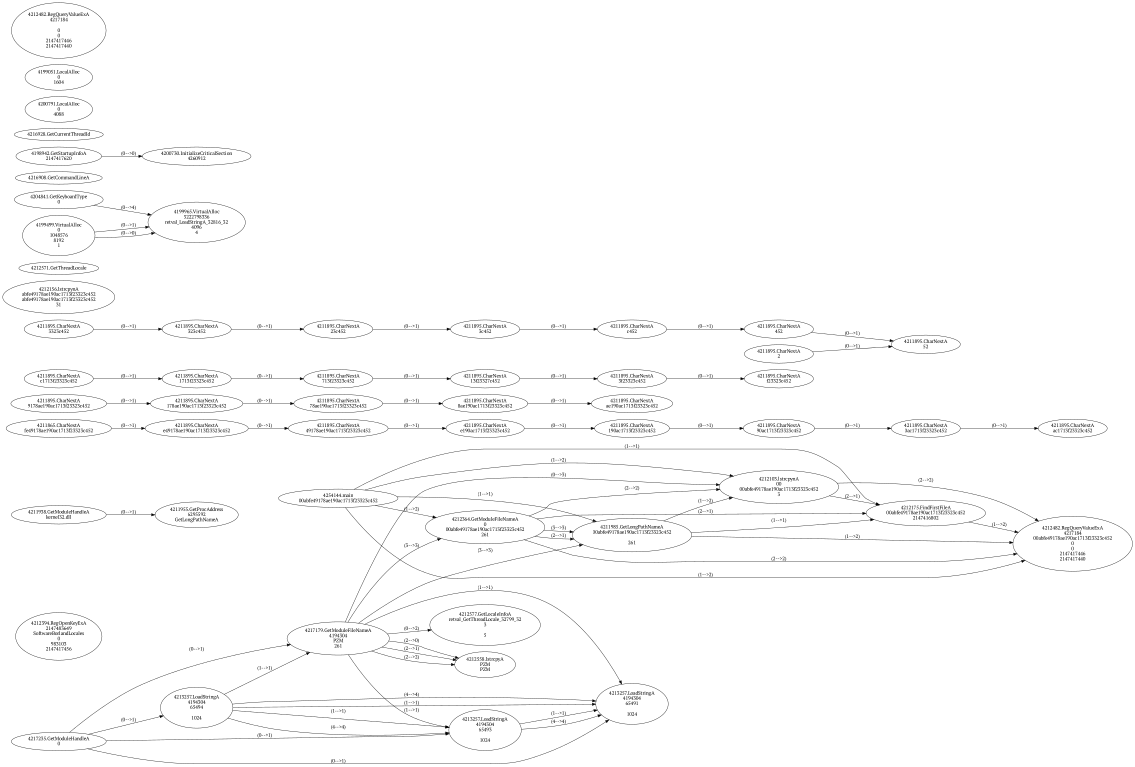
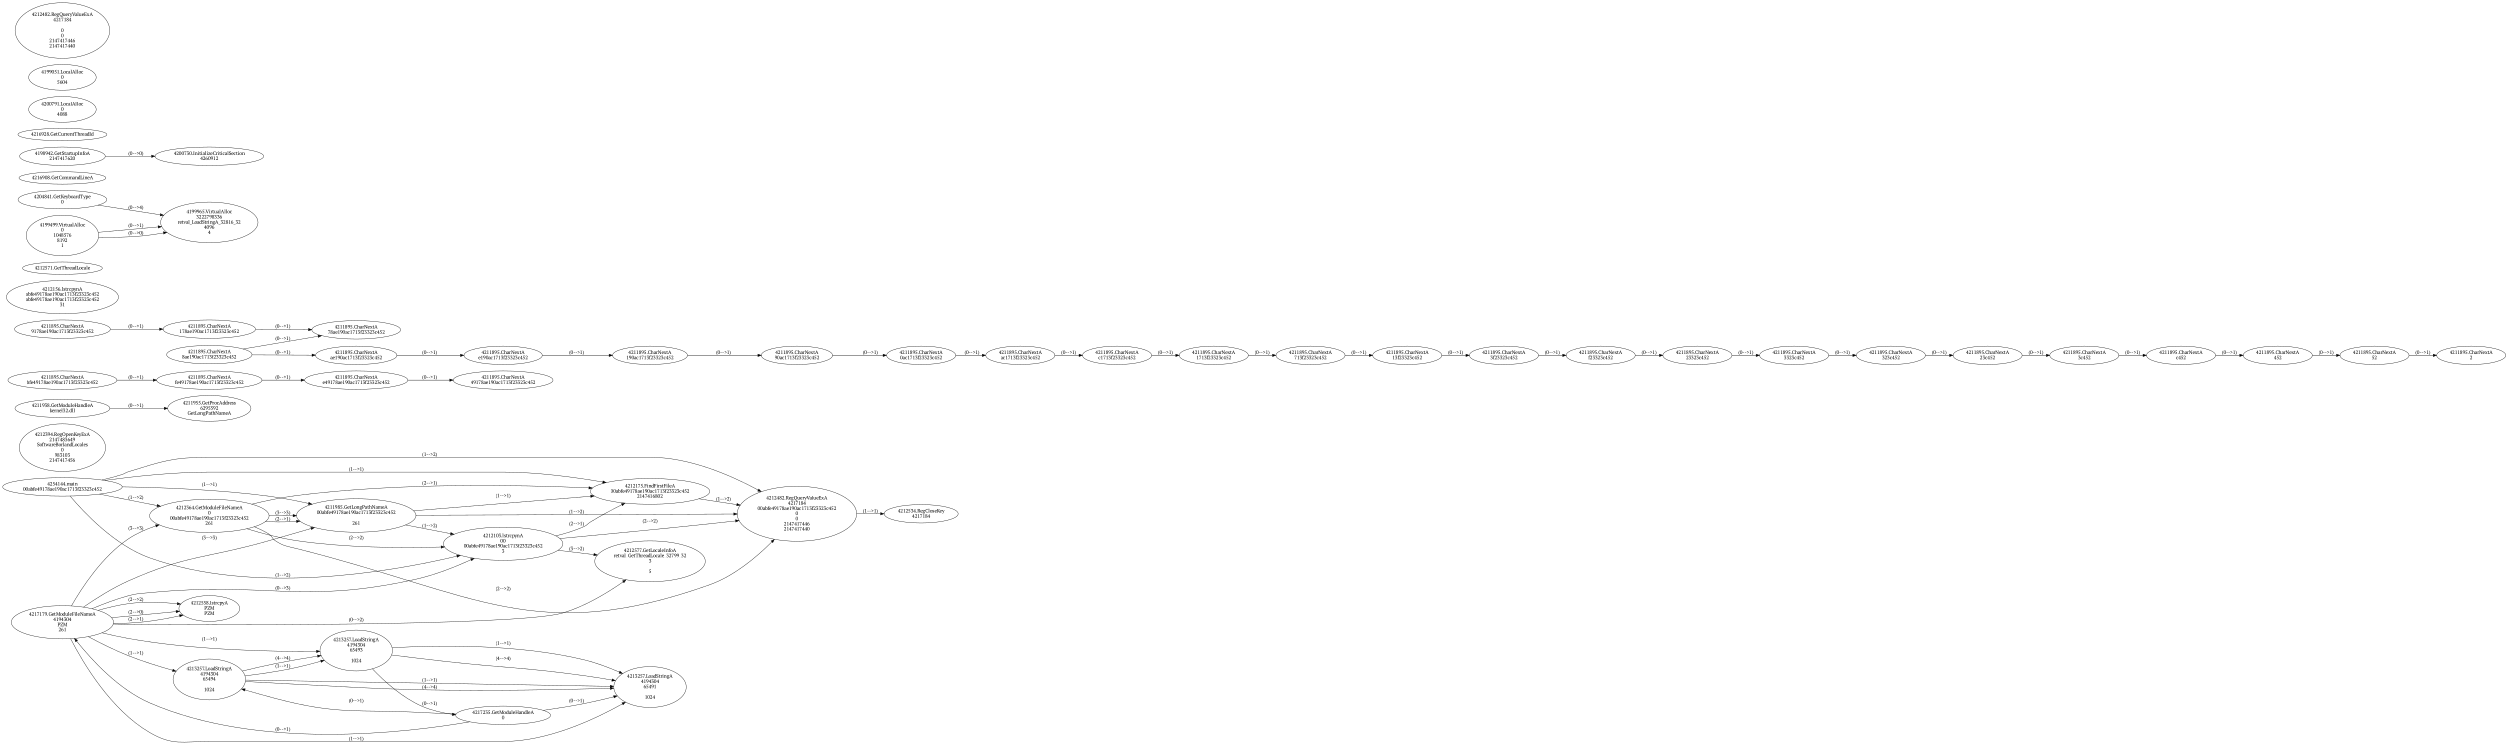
node "4199051.LocalAlloc 0 1604": label "4199051.LocalAlloc 0 1604" -> "4199051.LocalAlloc 0 5604"
edge "4211895.CharNextA 2" -> "4211895.CharNextA 52": reversed
edge "4211895.CharNextA ac1713f23323c452" -> "4211895.CharNextA c1713f23323c452": added, label "(0-->1)"
node "4211895.CharNextA 23323c452": added
node "4211895.CharNextA 13f23327c452": label "4211895.CharNextA 13f23327c452" -> "4211895.CharNextA 13f23323c452"
node "4211895.CharNextA bfe49178ae190ac1713f23323c452": added
edge "4211895.CharNextA 78ae190ac1713f23323c452" -> "4211895.CharNextA 8ae190ac1713f23323c452": reversed
node "4211865.CharNextA fe49178ae190ac1713f23323c452": label "4211865.CharNextA fe49178ae190ac1713f23323c452" -> "4211895.CharNextA fe49178ae190ac1713f23323c452"
edge "4211895.CharNextA 49178ae190ac1713f23323c452" -> "4211895.CharNextA e190ac1713f23323c452": now "4211895.CharNextA ae190ac1713f23323c452" -> "4211895.CharNextA e190ac1713f23323c452"
node "4212534.RegCloseKey 4217184": added
edge "4212103.lstrcpynA 00 00abfe49178ae190ac1713f23323c452 3" -> "4212577.GetLocaleInfoA retval_GetThreadLocale_32799_32 3 5": added, label "(3-->2)"
edge "4213257.LoadStringA 4194304 65494 1024" -> "4217179.GetModuleFileNameA 4194304 PZM 261": reversed
edge "4217235.GetModuleHandleA 0" -> "4213257.LoadStringA 4194304 65493 1024": reversed
